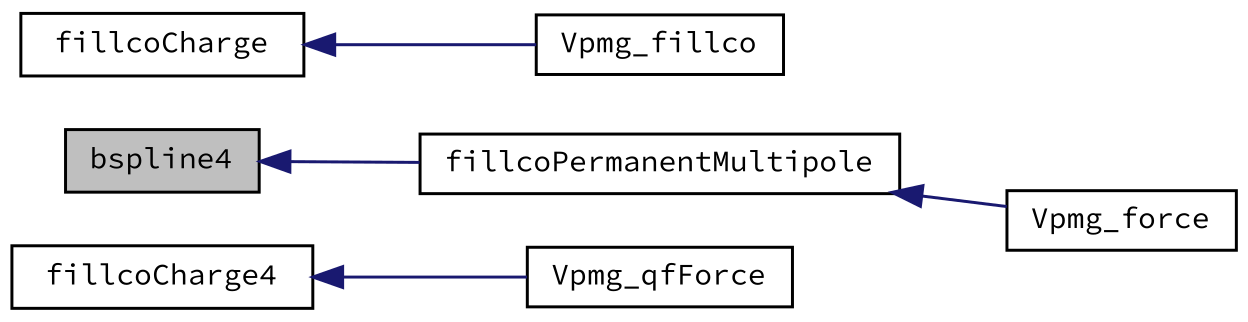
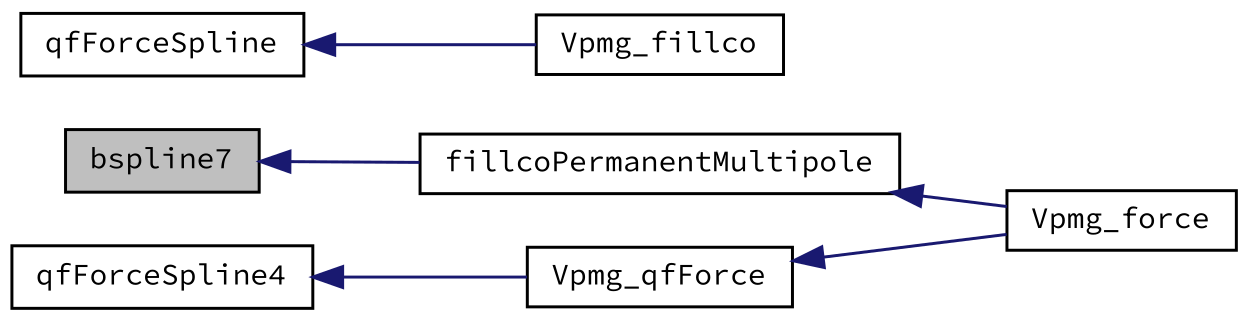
node "fillcoCharge": label "fillcoCharge" -> "qfForceSpline"
node "bspline4": label "bspline4" -> "bspline7"
edge "Vpmg_force" -> "Vpmg_qfForce": added
node "fillcoCharge4": label "fillcoCharge4" -> "qfForceSpline4"
